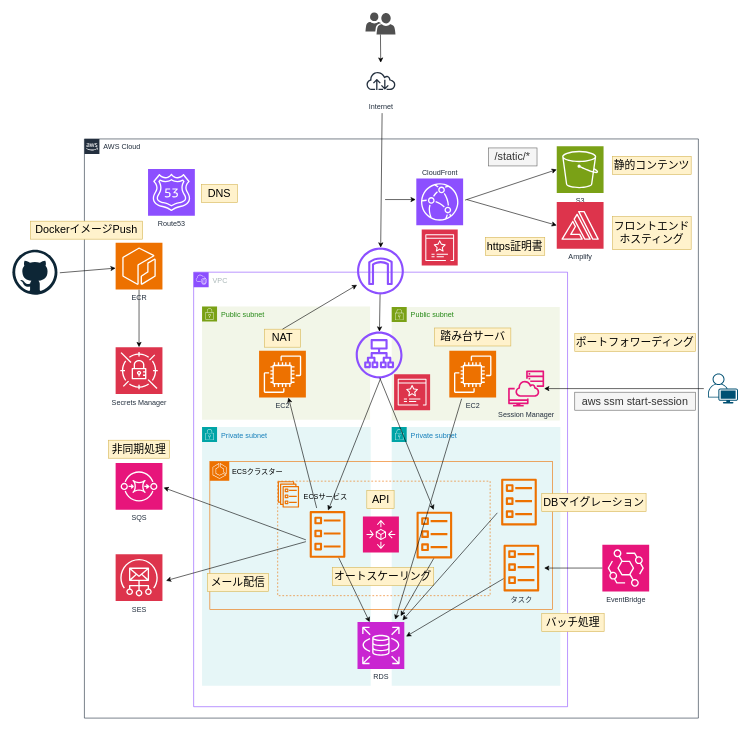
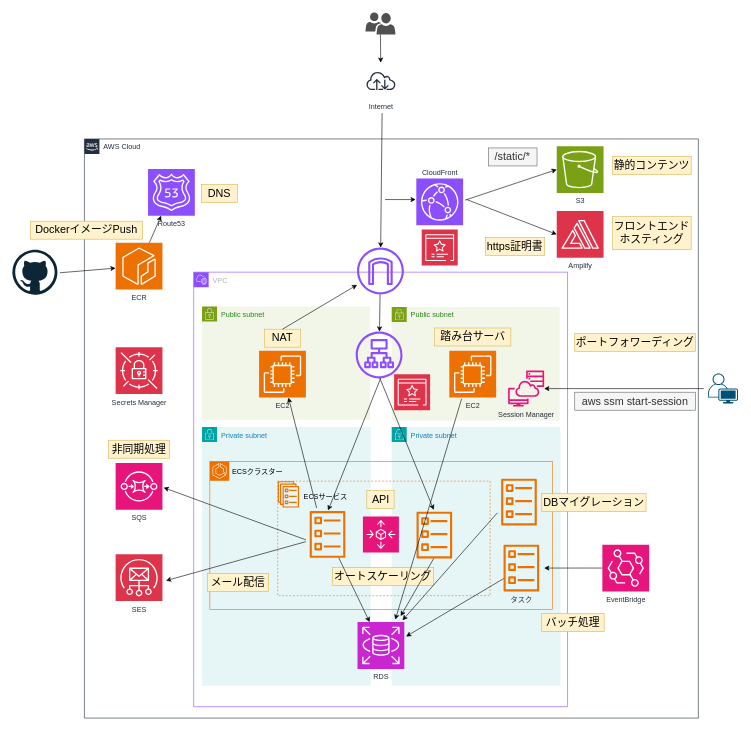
node "Amplify": moved (580, 225) -> (580, 234)
edge "ECR" -> "Secrets Manager": now "ECR" -> "Route53"
